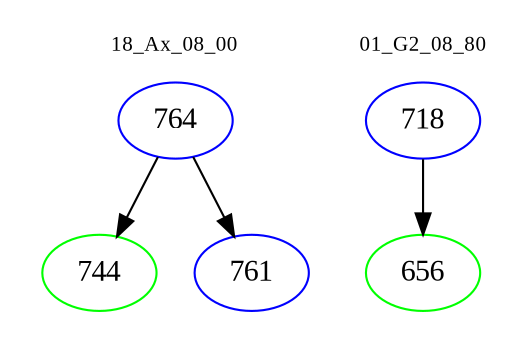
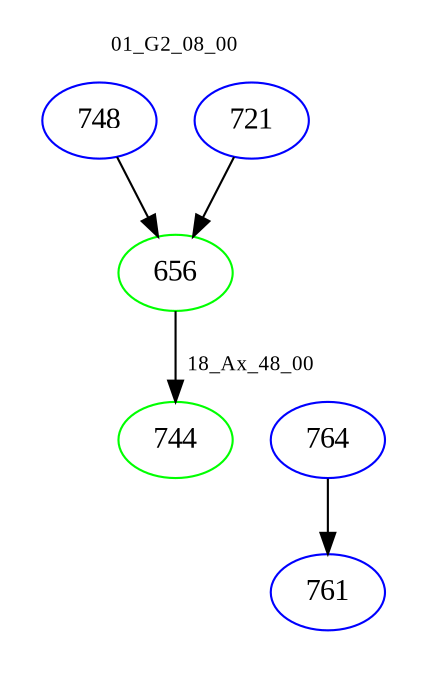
cluster "18_Ax_08_00": label "18_Ax_08_00" -> "18_Ax_48_00"
cluster "01_G2_08_80": label "01_G2_08_80" -> "01_G2_08_00"
node "721": added
node "718": label "718" -> "748"
edge "764" -> "744": now "656" -> "744"
